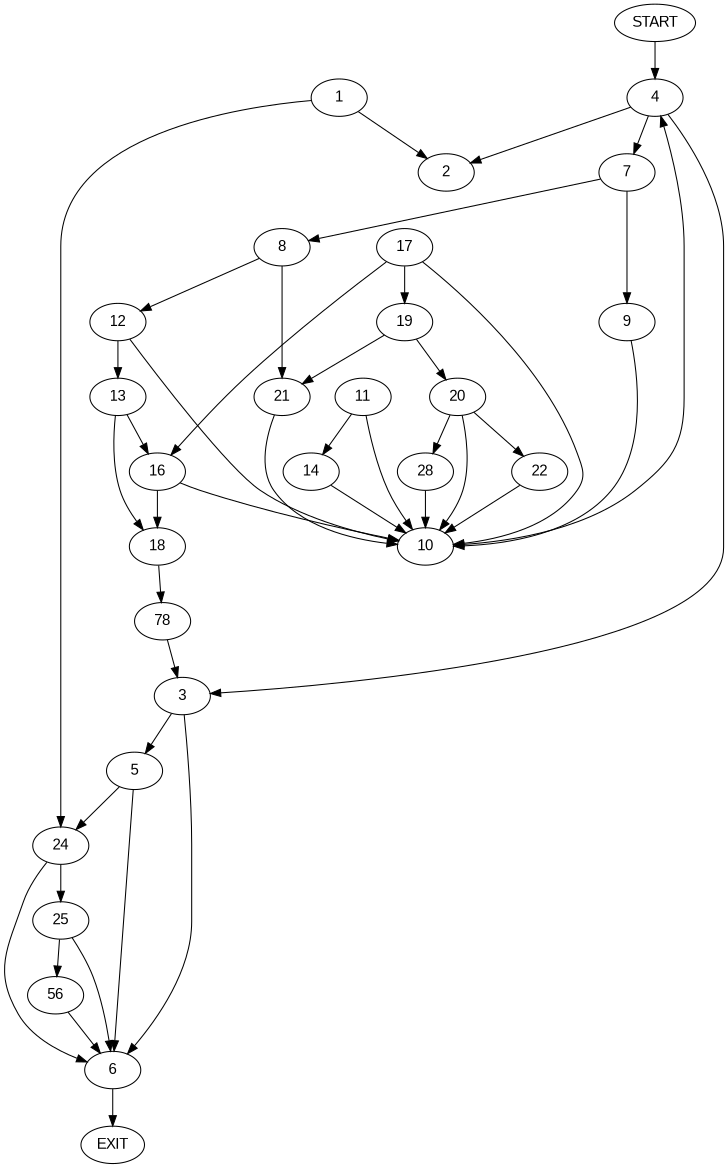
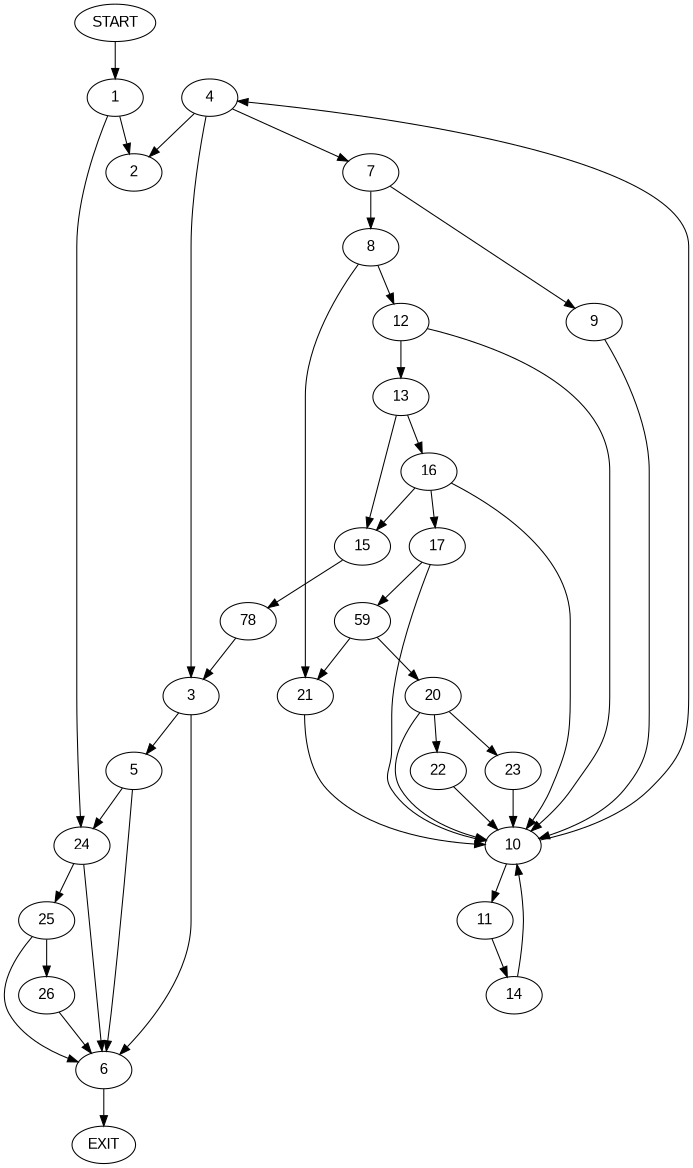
edge "START" -> "4": now "START" -> "1"
node "19": label "19" -> "59"
edge "17" -> "16": reversed
edge "11" -> "10": reversed
node "28": label "28" -> "23"
node "18": label "18" -> "15"
node "56": label "56" -> "26"
